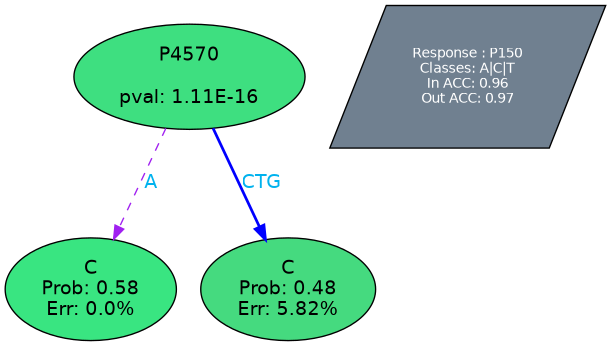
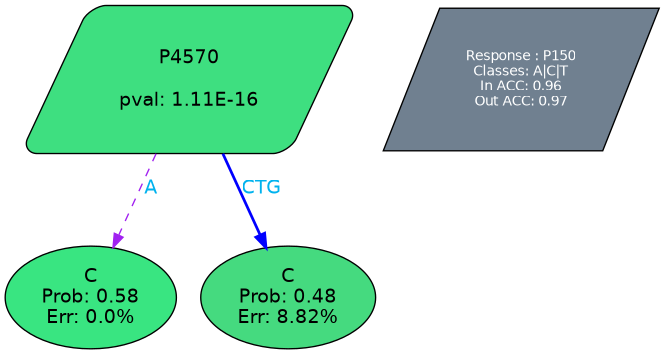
node "P4570 pval: 1.11E-16": shape ellipse -> parallelogram
node "C Prob: 0.48 Err: 5.82%": label "C Prob: 0.48 Err: 5.82%" -> "C Prob: 0.48 Err: 8.82%"
